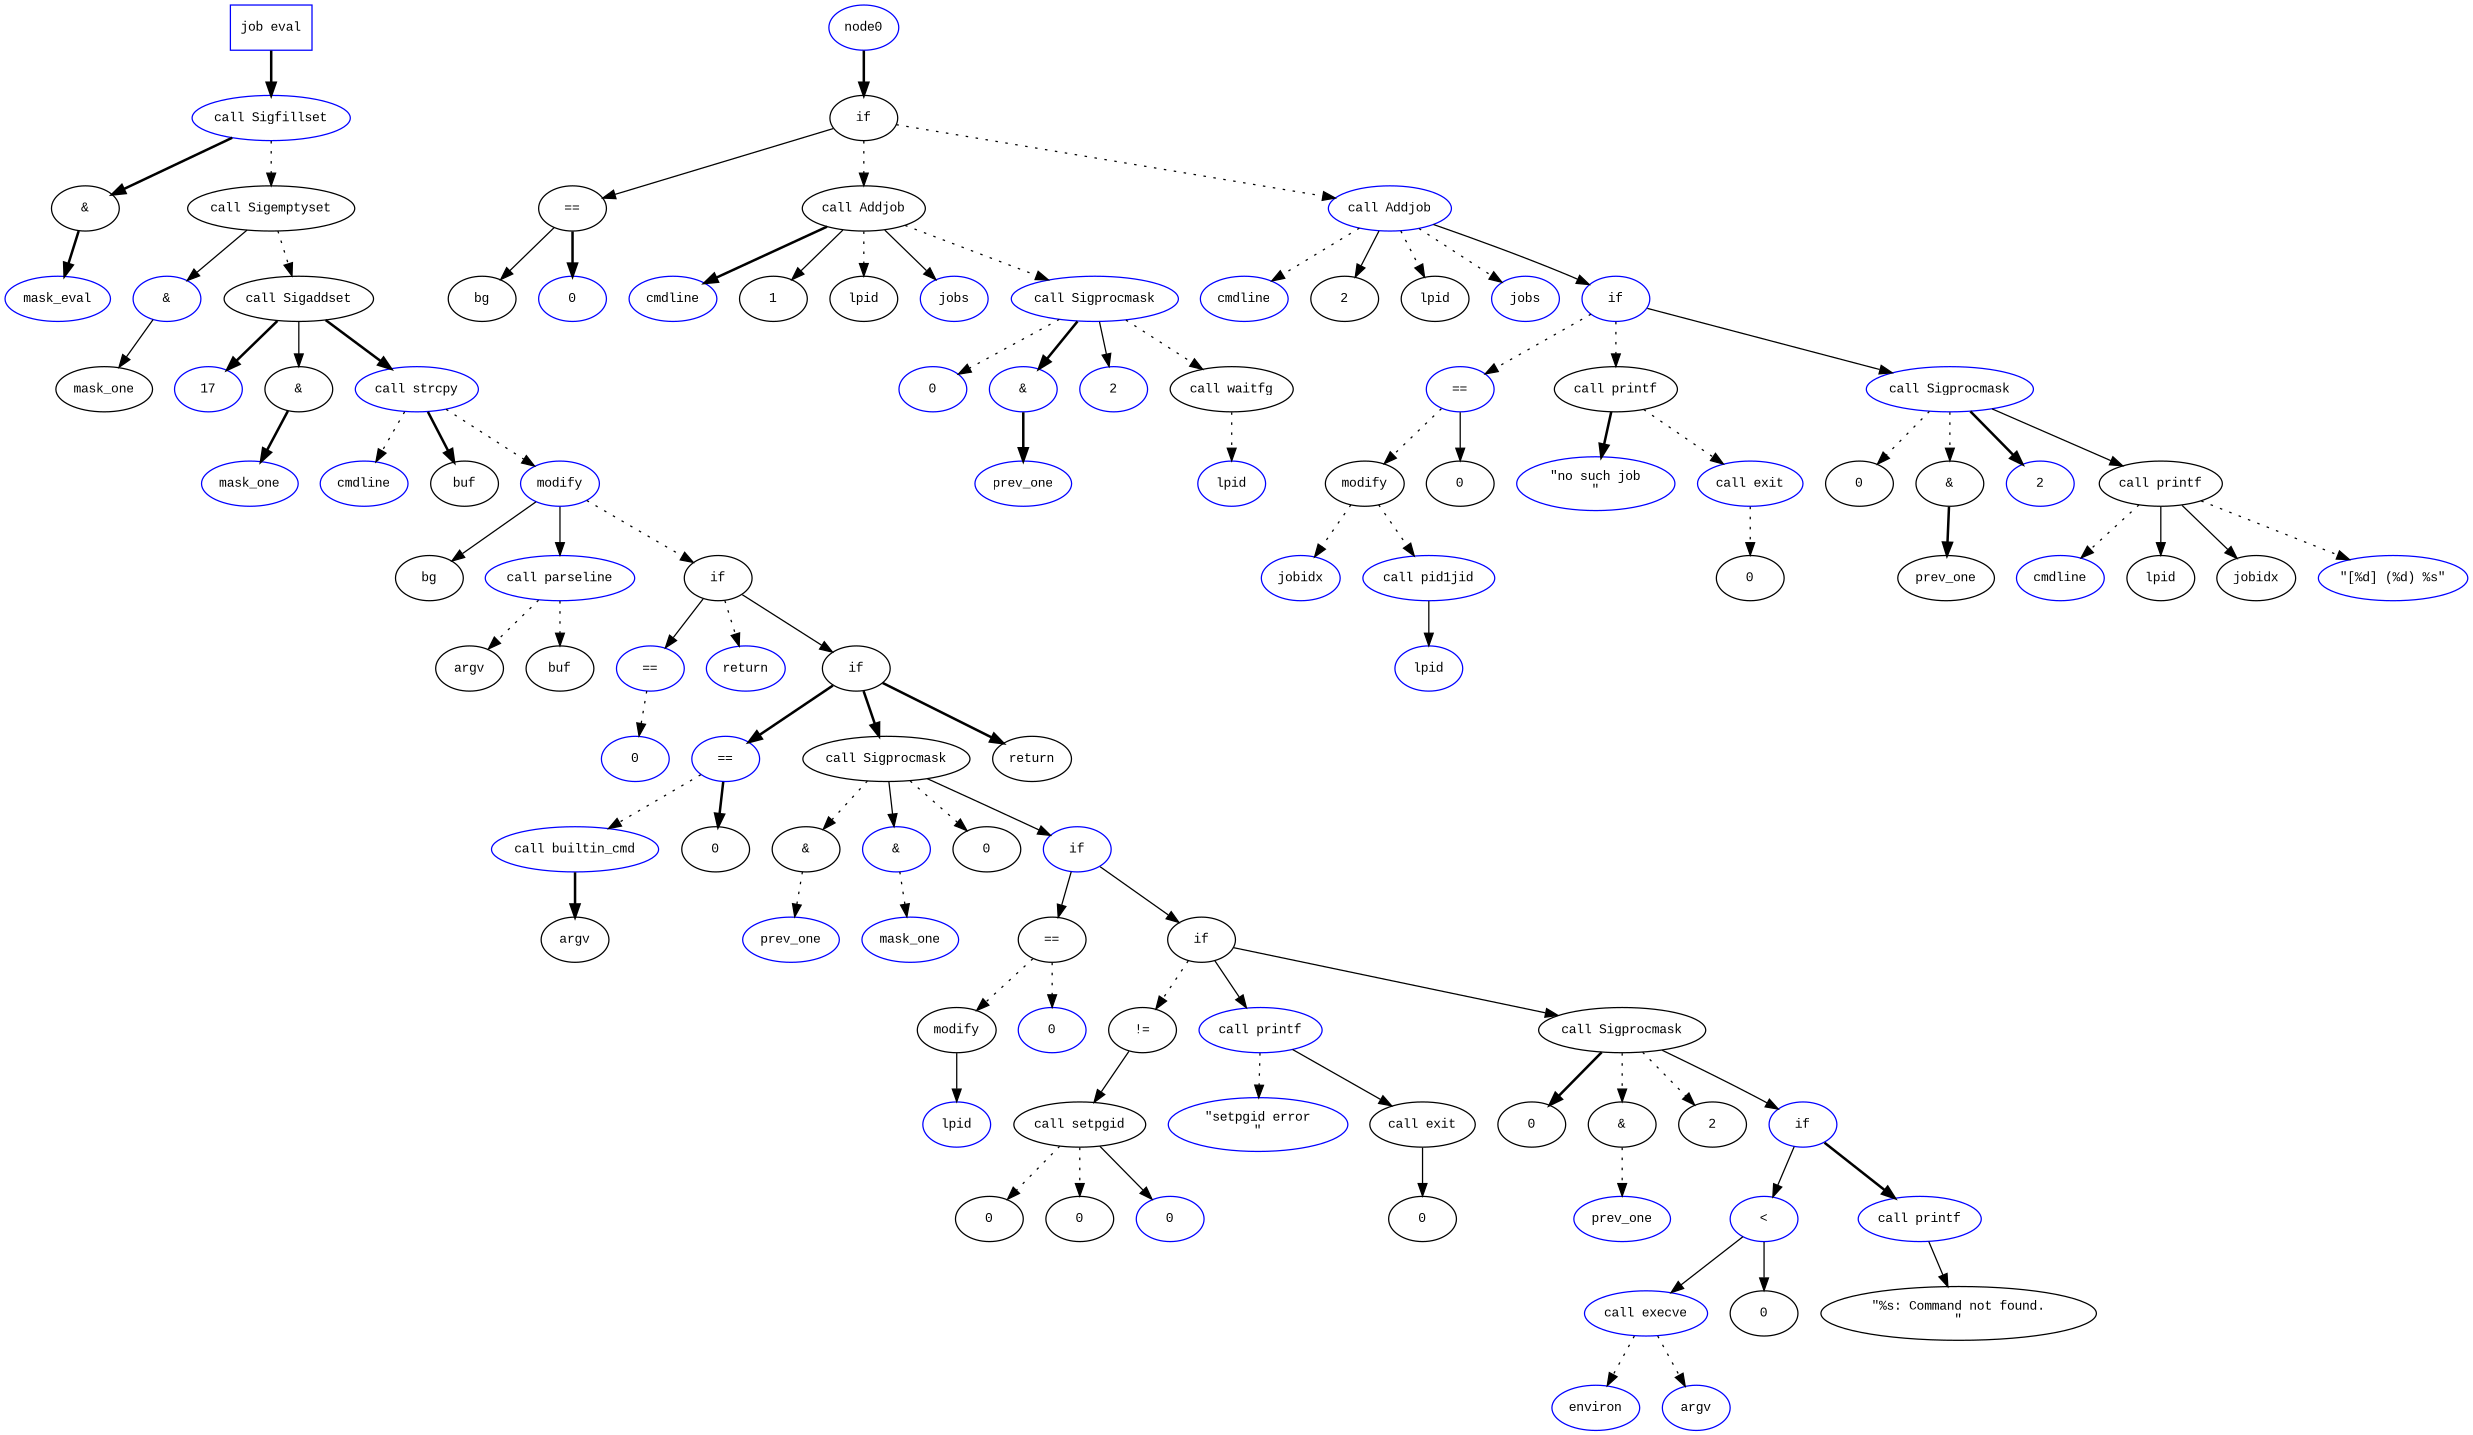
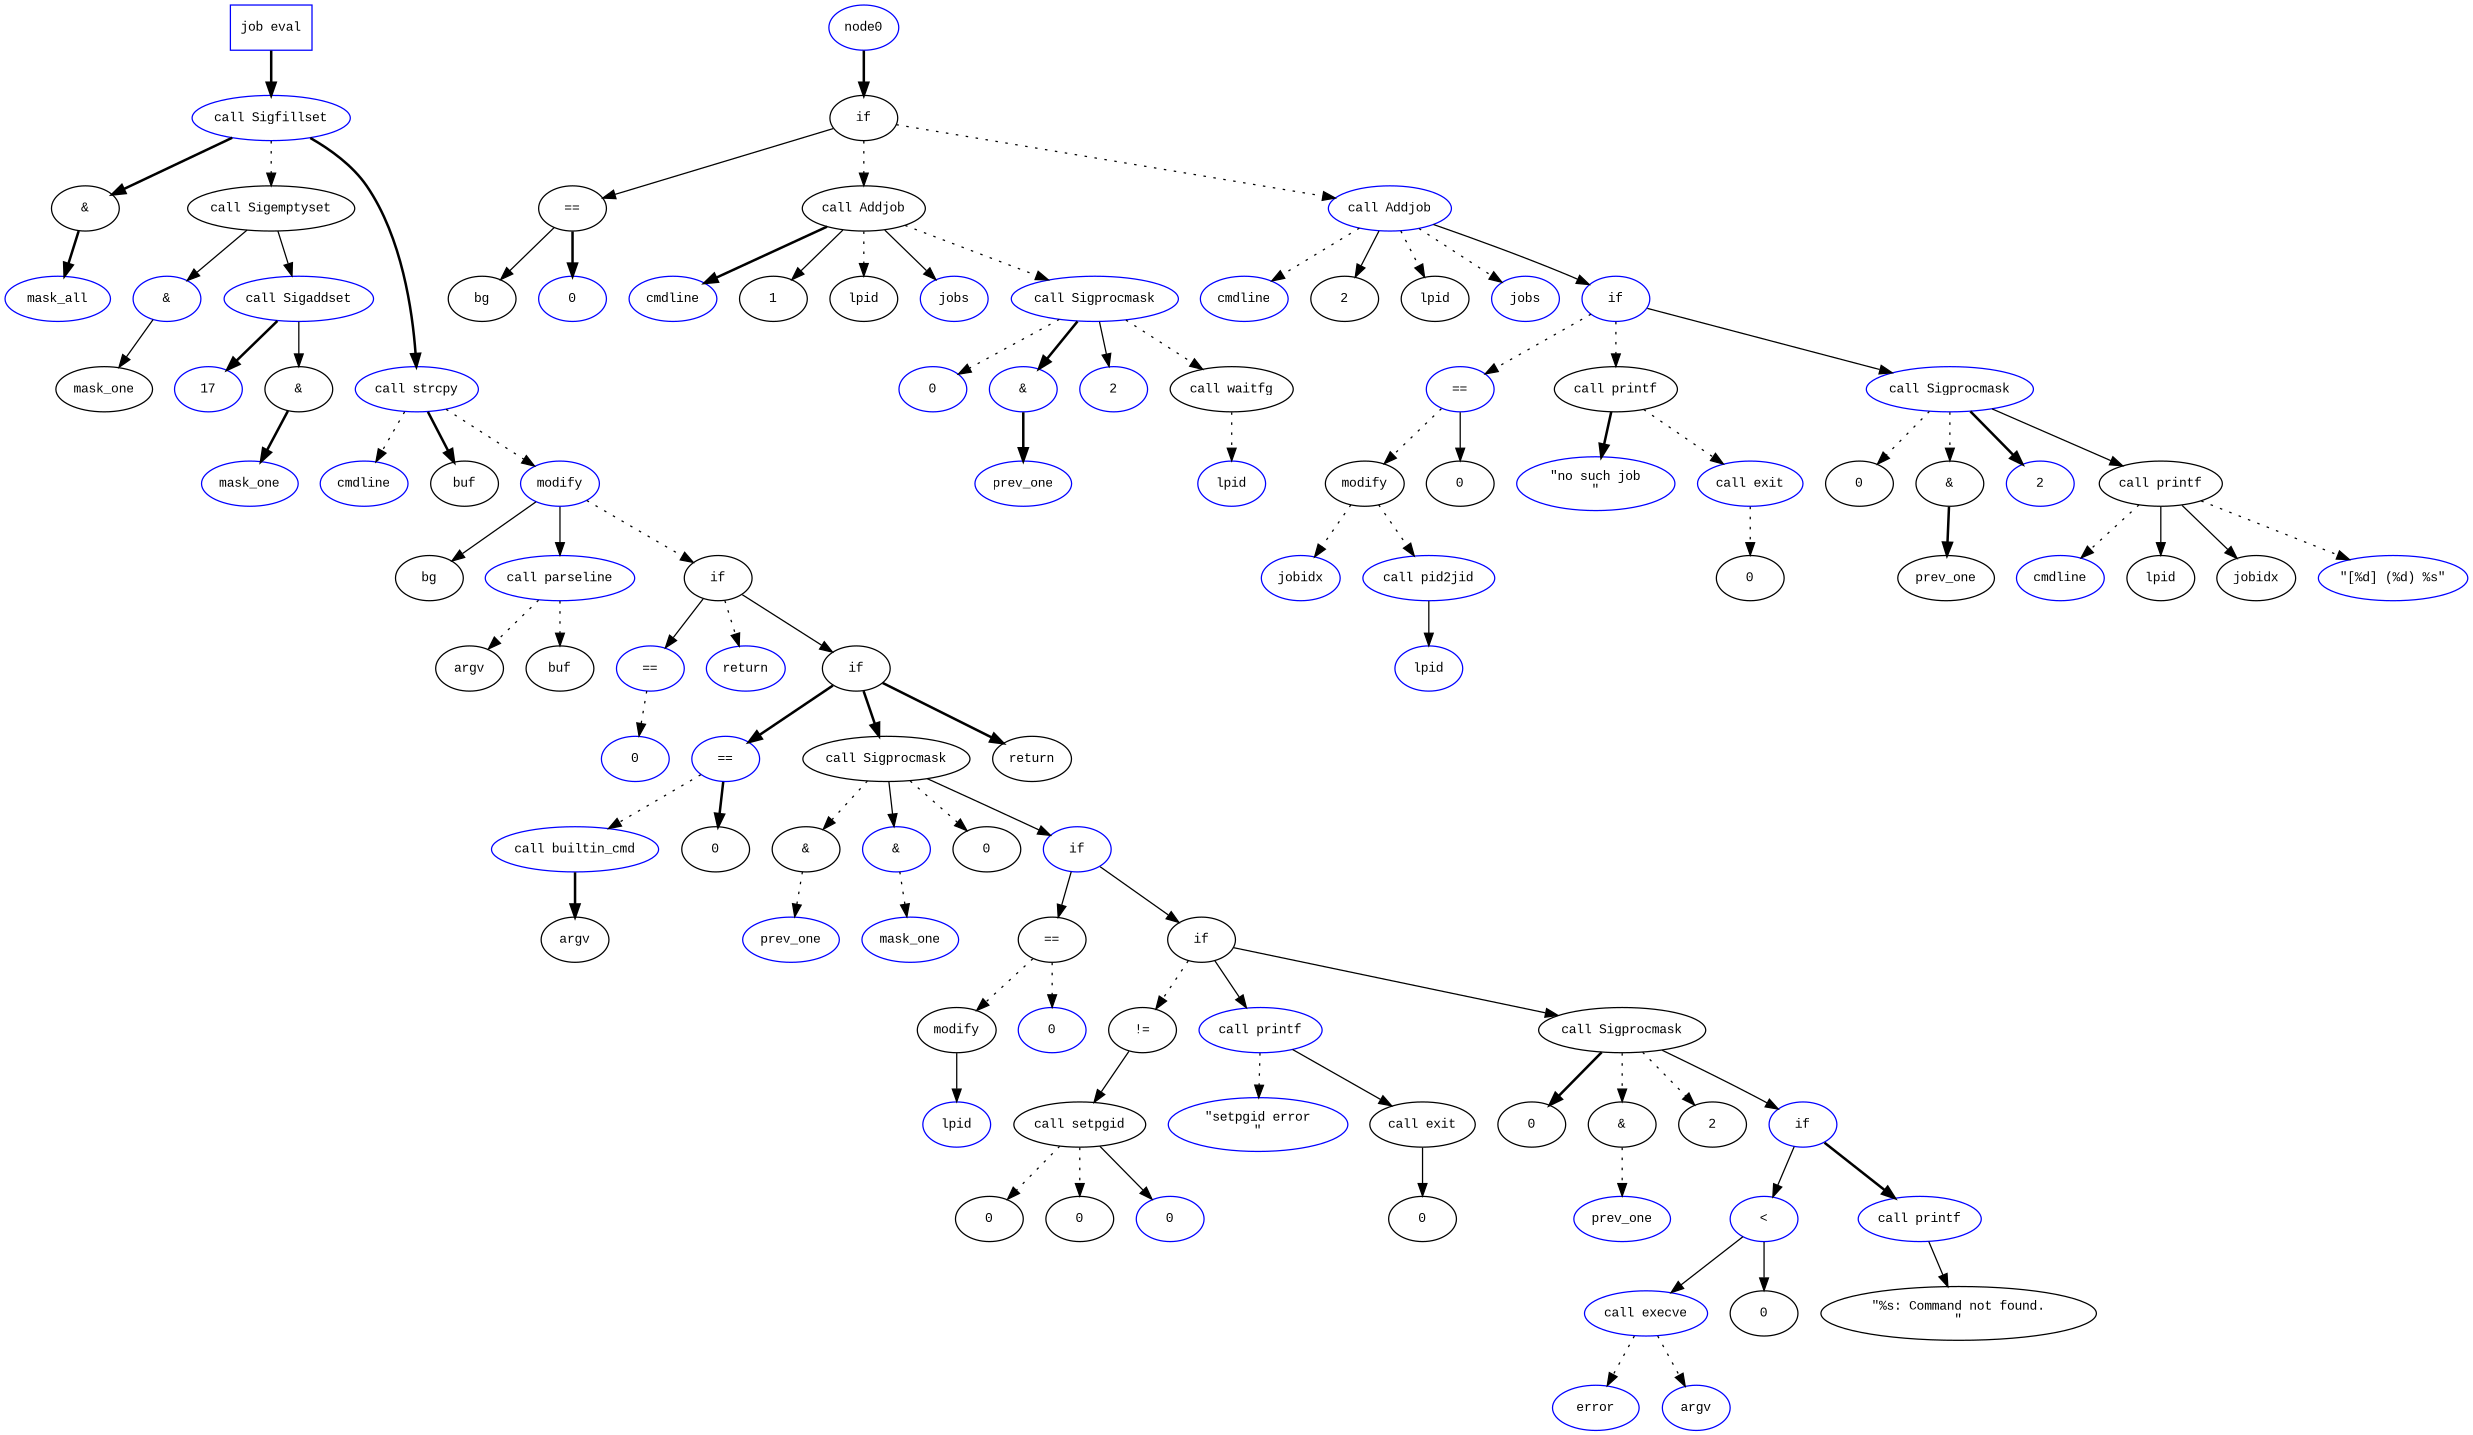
edge "call Sigemptyset" -> "call Sigaddset": style dotted -> solid
node "mask_eval": label "mask_eval" -> "mask_all"
node "call Sigaddset": color black -> blue
edge "call Sigaddset" -> "call strcpy": now "call Sigfillset" -> "call strcpy"
node "call pid1jid": label "call pid1jid" -> "call pid2jid"
node "environ": label "environ" -> "error"
